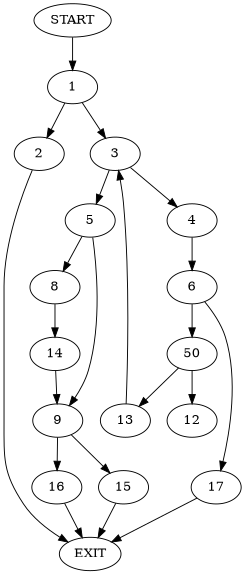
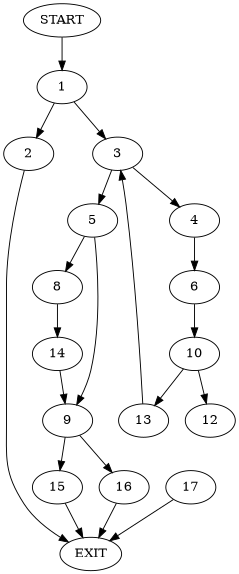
node "50": label "50" -> "10"
edge "6" -> "17": removed
